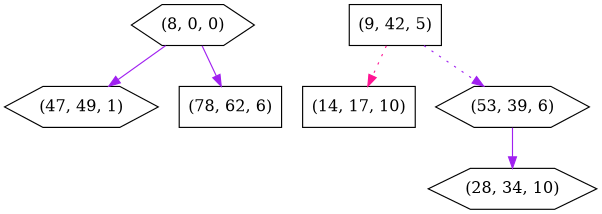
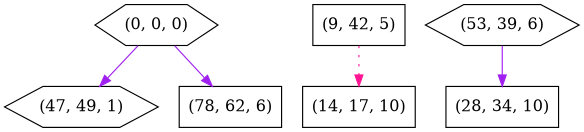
node "(8, 0, 0)": label "(8, 0, 0)" -> "(0, 0, 0)"
edge "(9, 42, 5)" -> "(53, 39, 6)": removed
node "(28, 34, 10)": shape hexagon -> box
